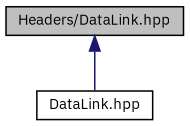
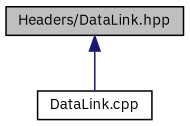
node "DataLink.hpp": label "DataLink.hpp" -> "DataLink.cpp"
